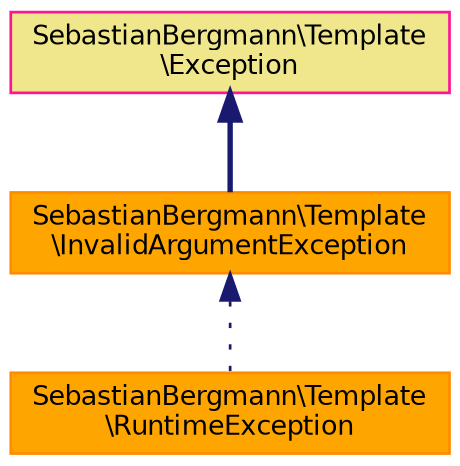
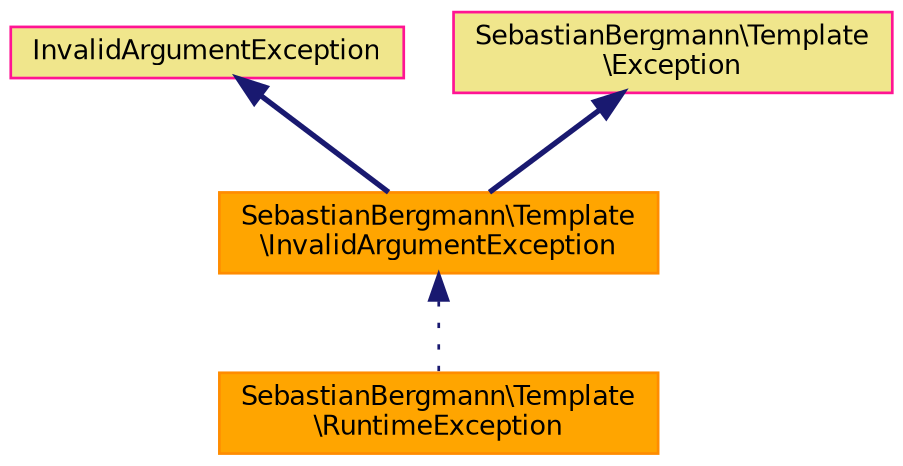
node "InvalidArgumentException": added
